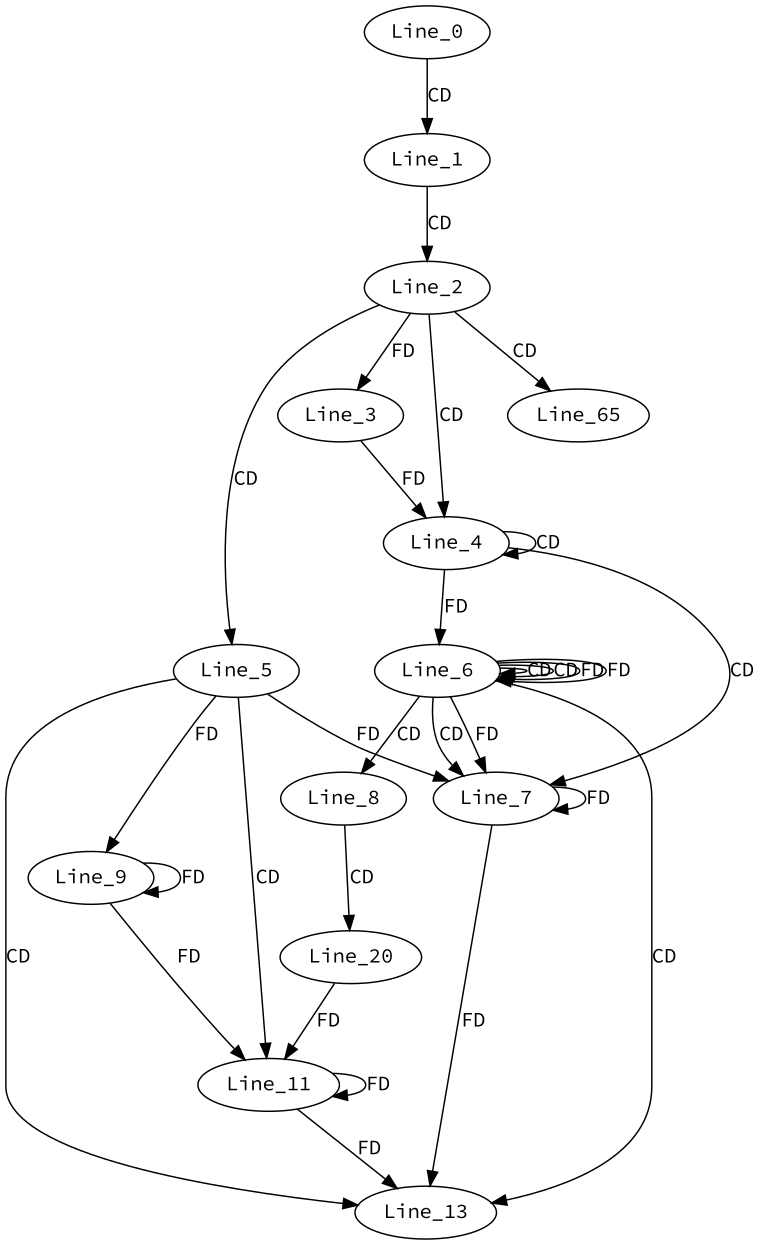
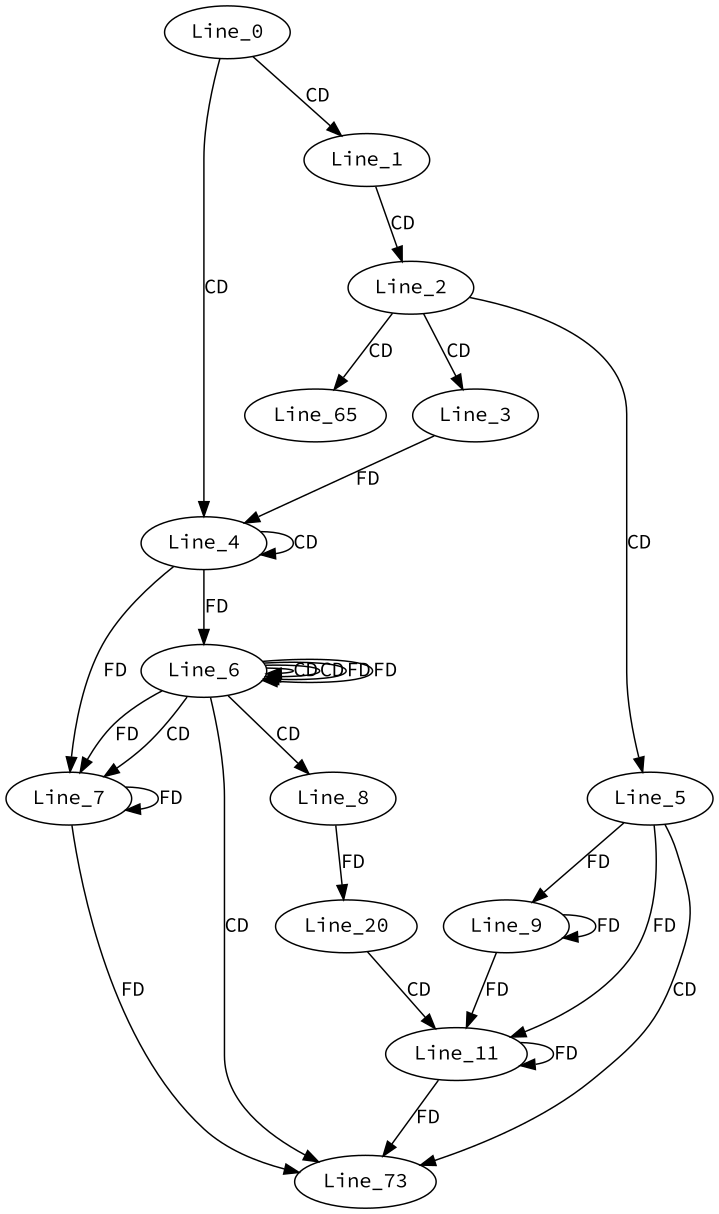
edge "Line_2" -> "Line_3": label "FD" -> "CD"
edge "Line_2" -> "Line_4": now "Line_0" -> "Line_4"
edge "Line_4" -> "Line_7": label "CD" -> "FD"
edge "Line_5" -> "Line_7": removed, label "FD"
edge "Line_5" -> "Line_11": label "CD" -> "FD"
edge "Line_8" -> "Line_20": label "CD" -> "FD"
edge "Line_20" -> "Line_11": label "FD" -> "CD"
node "Line_13": label "Line_13" -> "Line_73"
